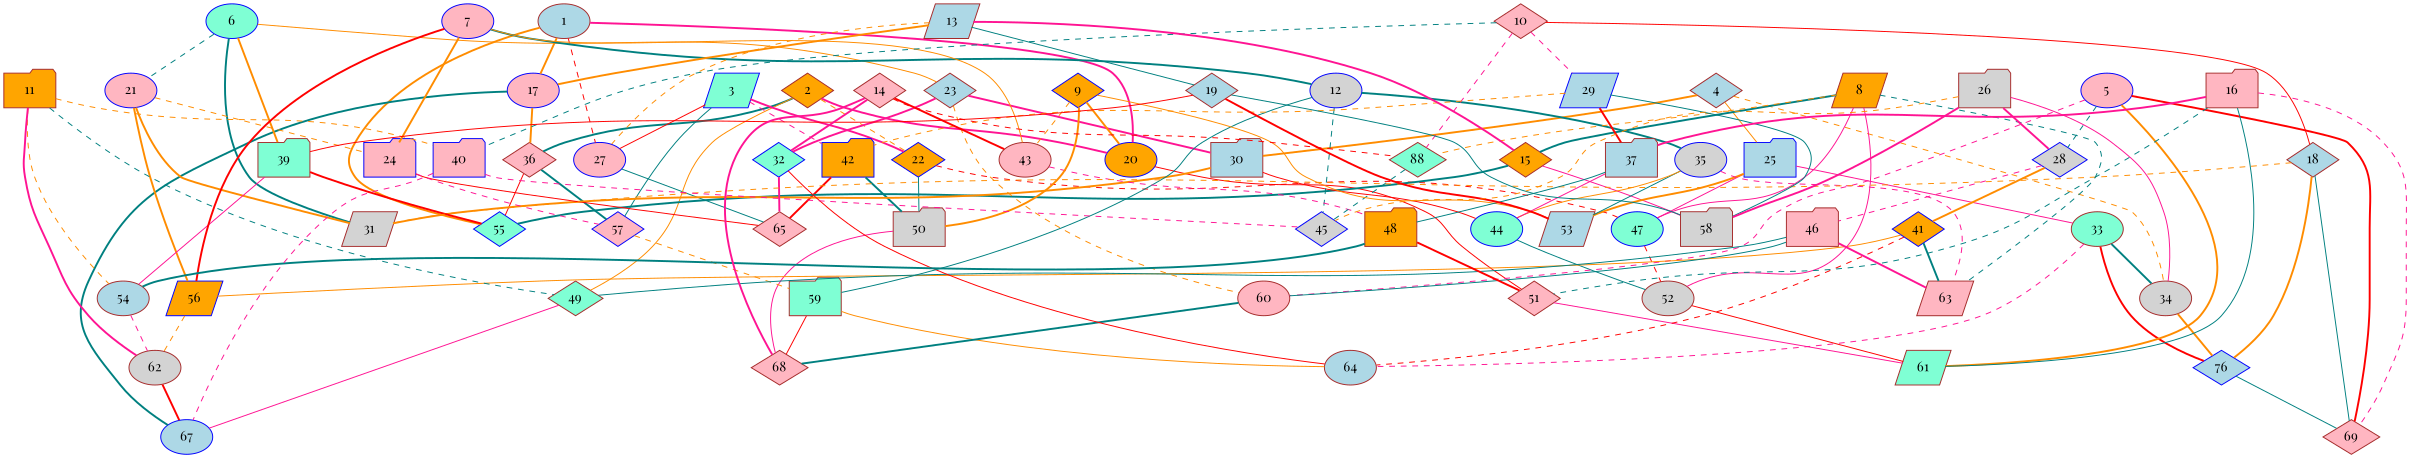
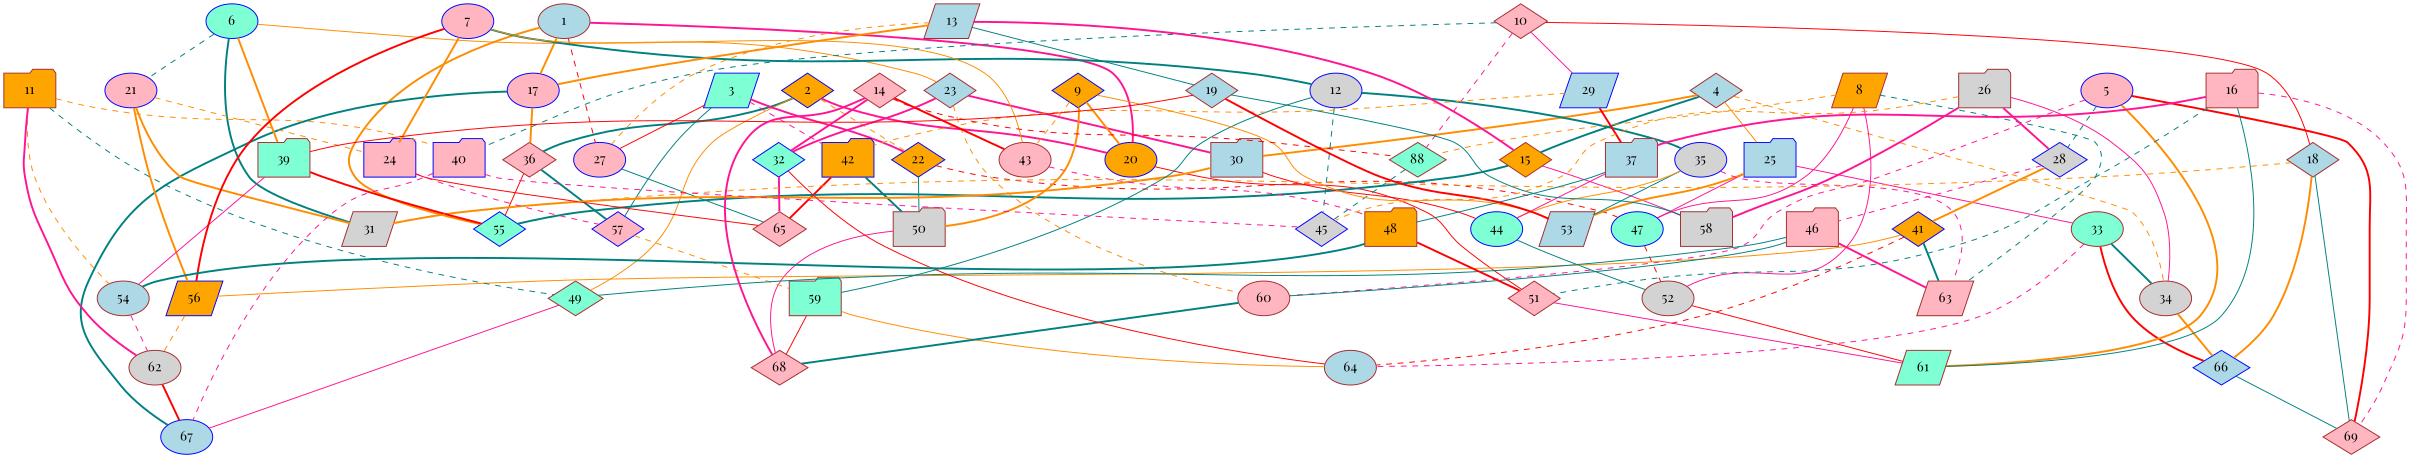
edge "10" -- "29": style dashed -> solid
node "2": color brown -> blue
edge "8" -- "15": now "4" -- "15"
edge "29" -- "58": removed
node "76": label "76" -> "66"
